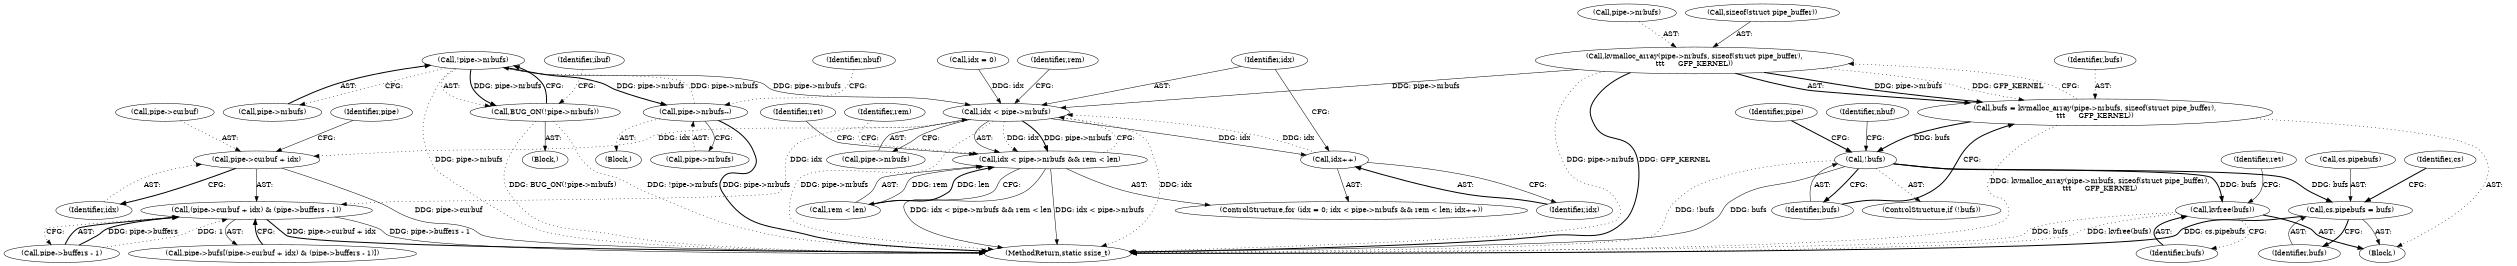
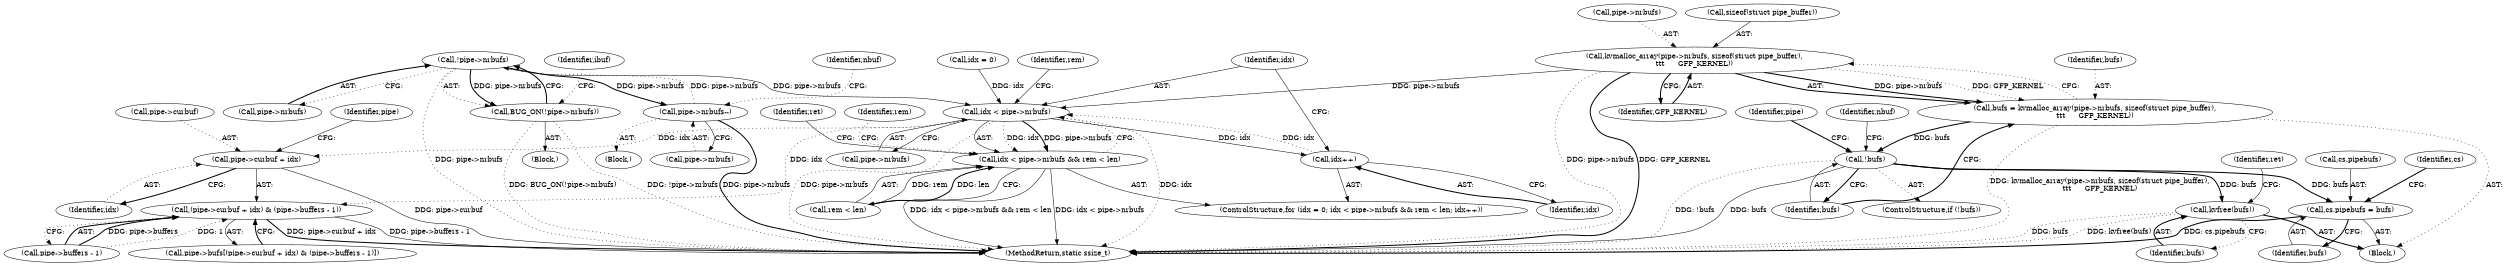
node "(Identifier,GFP_KERNEL)": added
